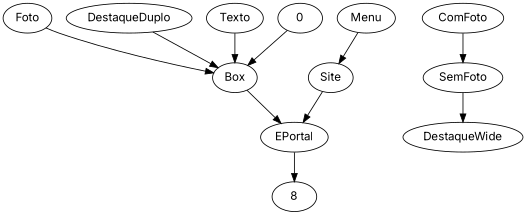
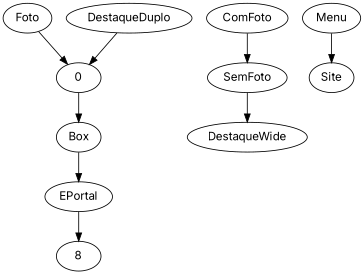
node "Texto": removed
edge "DestaqueDuplo" -> "Box": now "DestaqueDuplo" -> "0"
edge "Foto" -> "Box": now "Foto" -> "0"
edge "Site" -> "EPortal": removed
